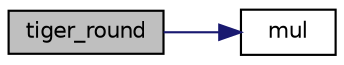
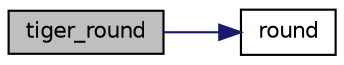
node "mul": label "mul" -> "round"
